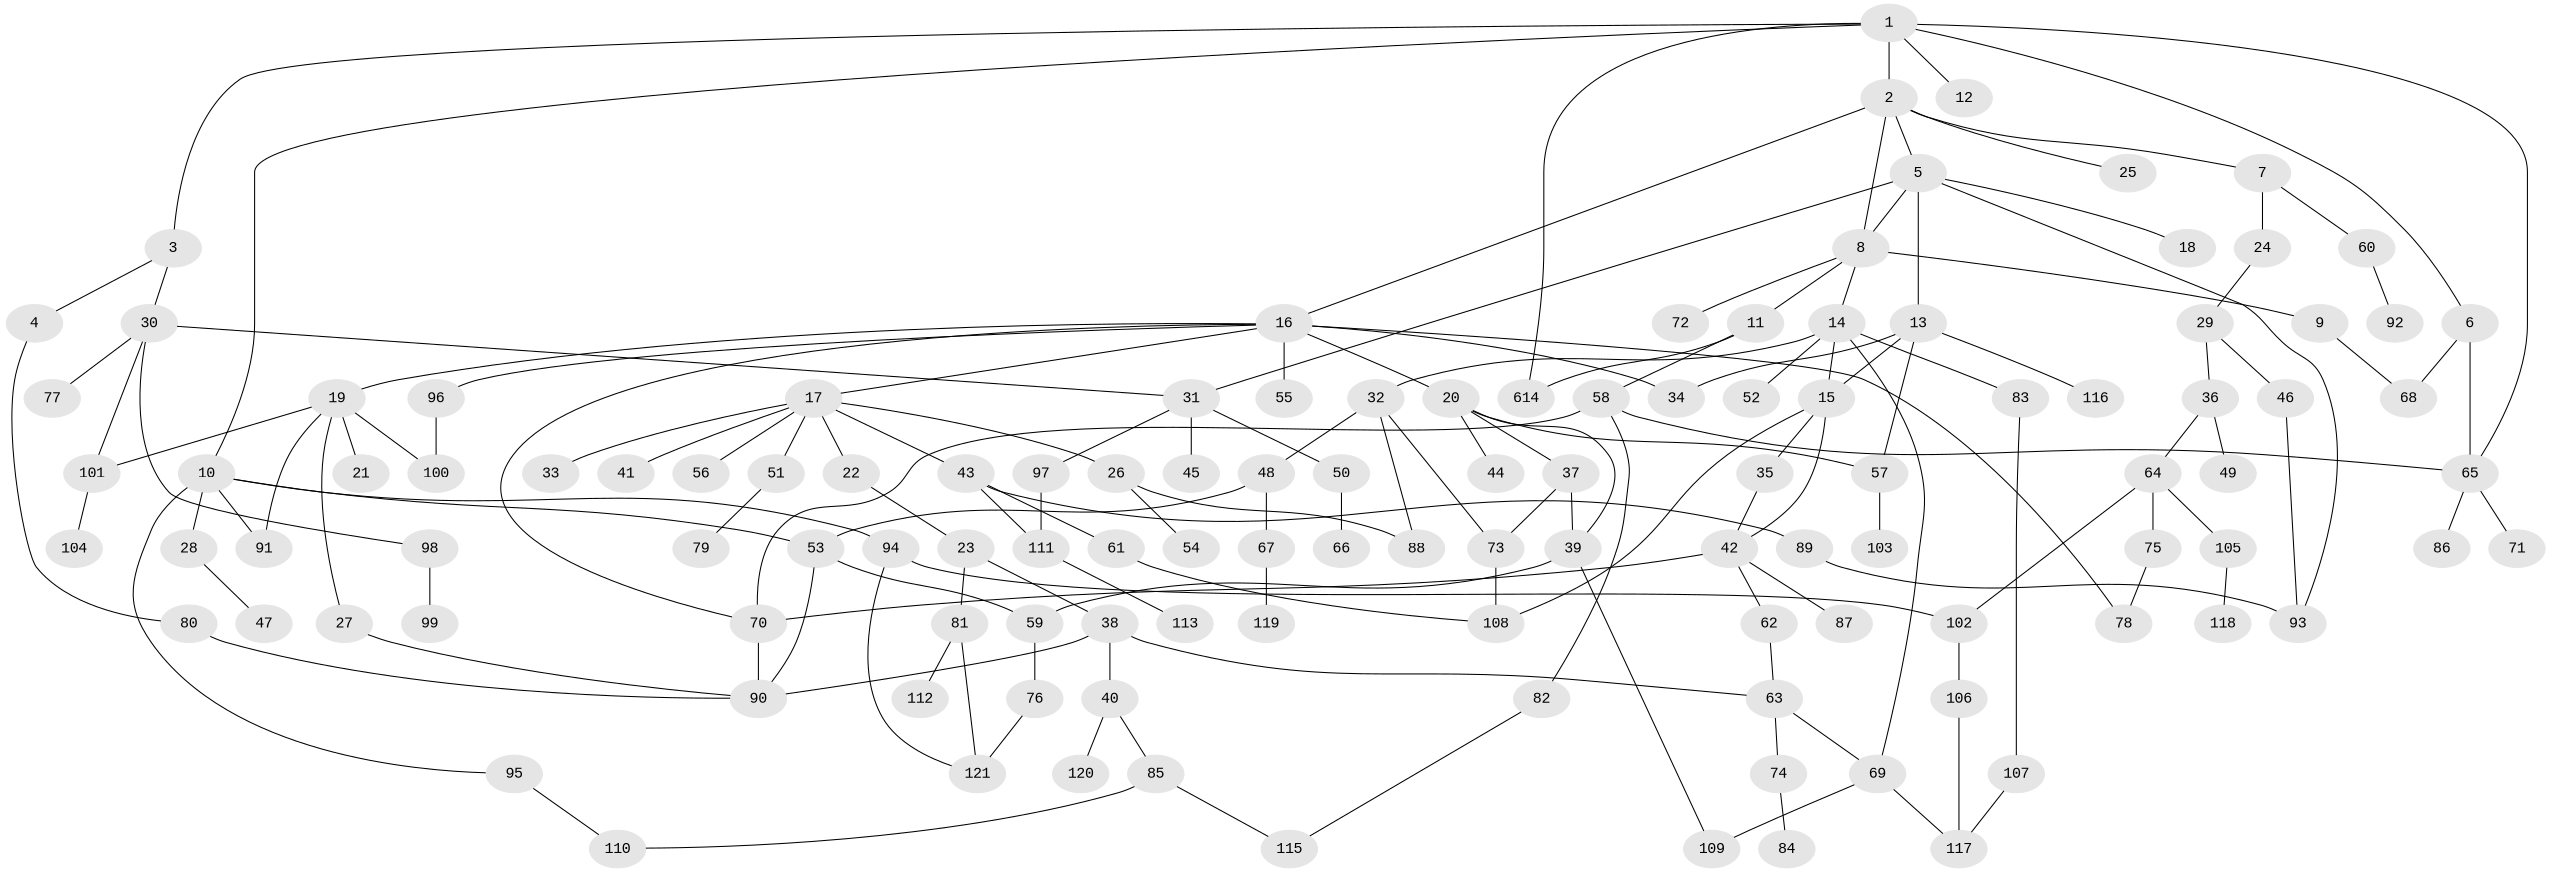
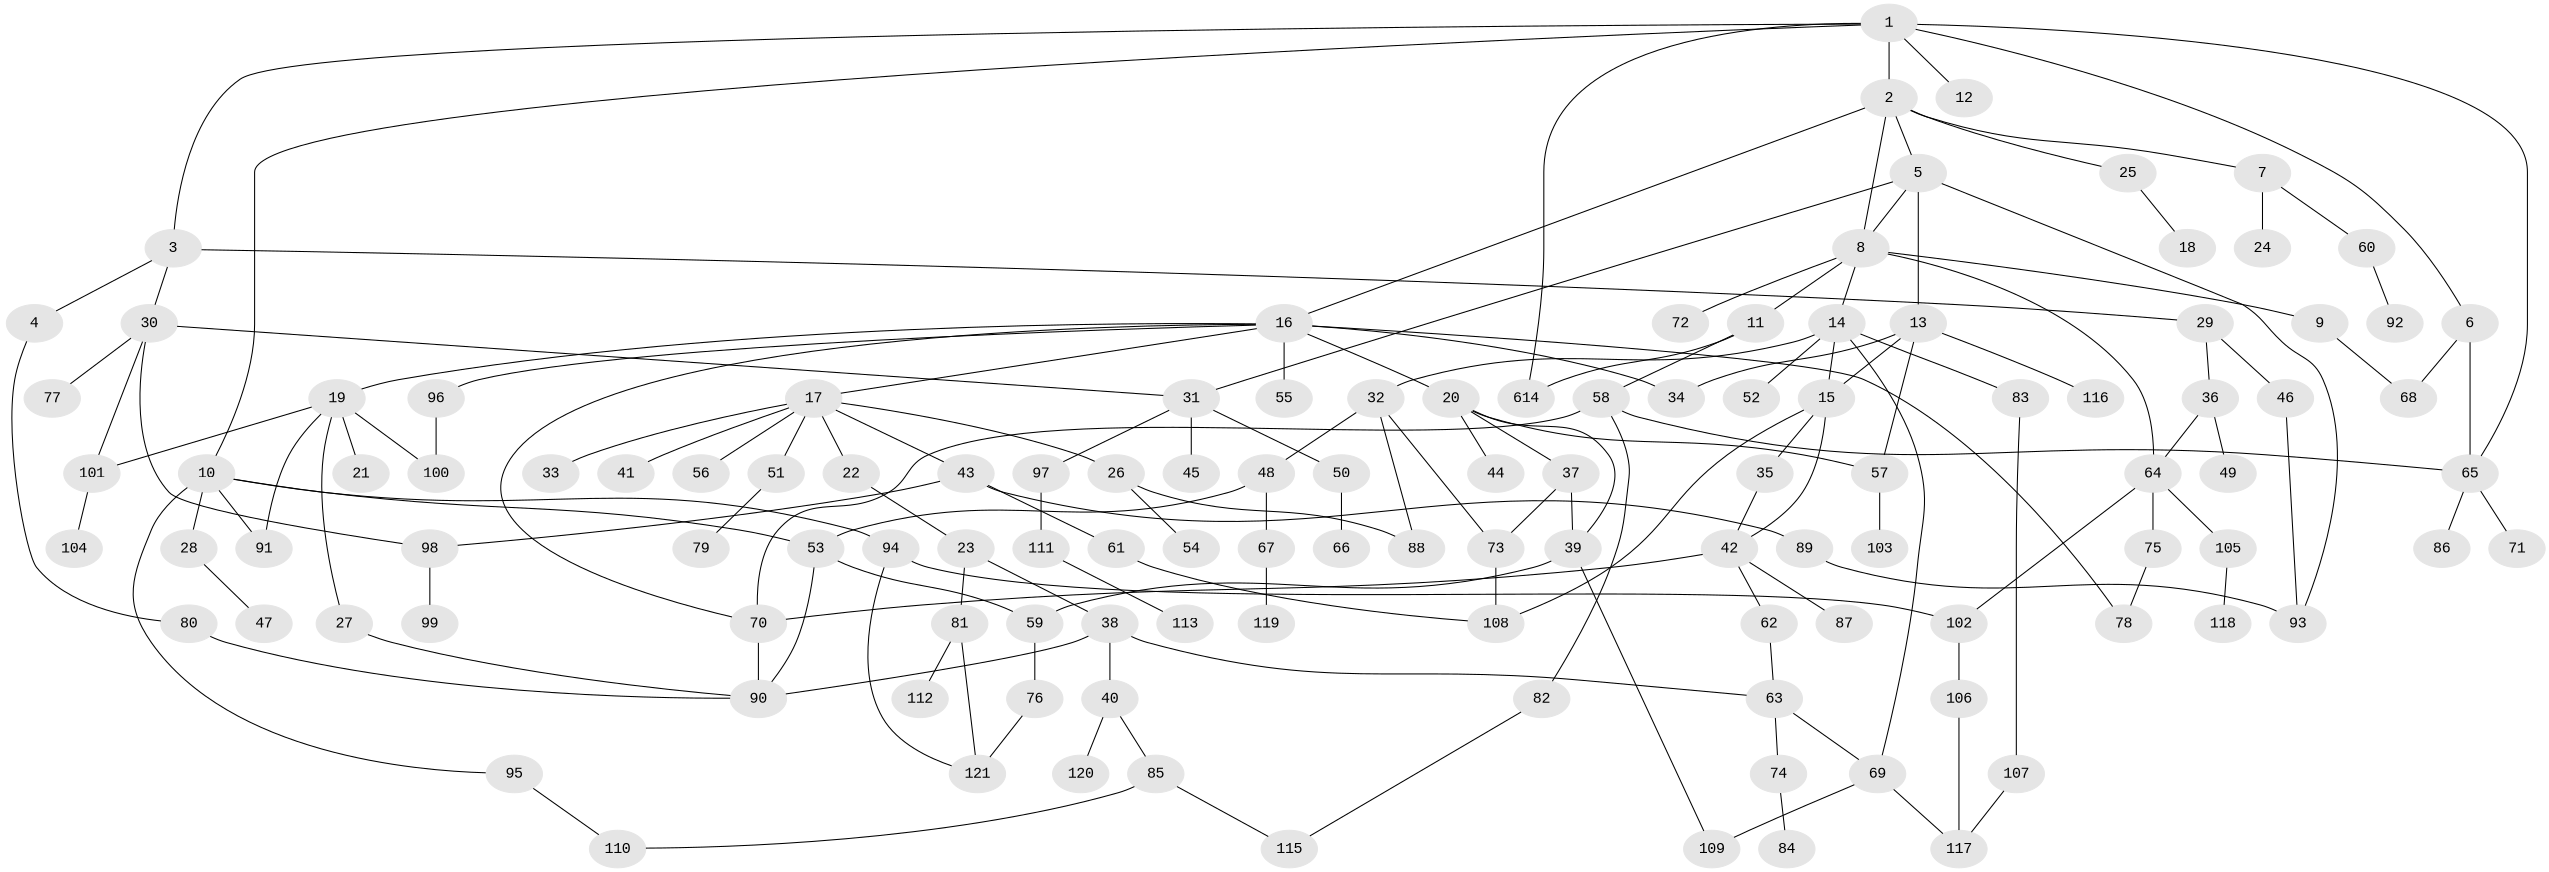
edge "5" -- "18": now "25" -- "18"
edge "24" -- "29": now "3" -- "29"
edge "8" -- "64": added
edge "43" -- "111": now "43" -- "98"
